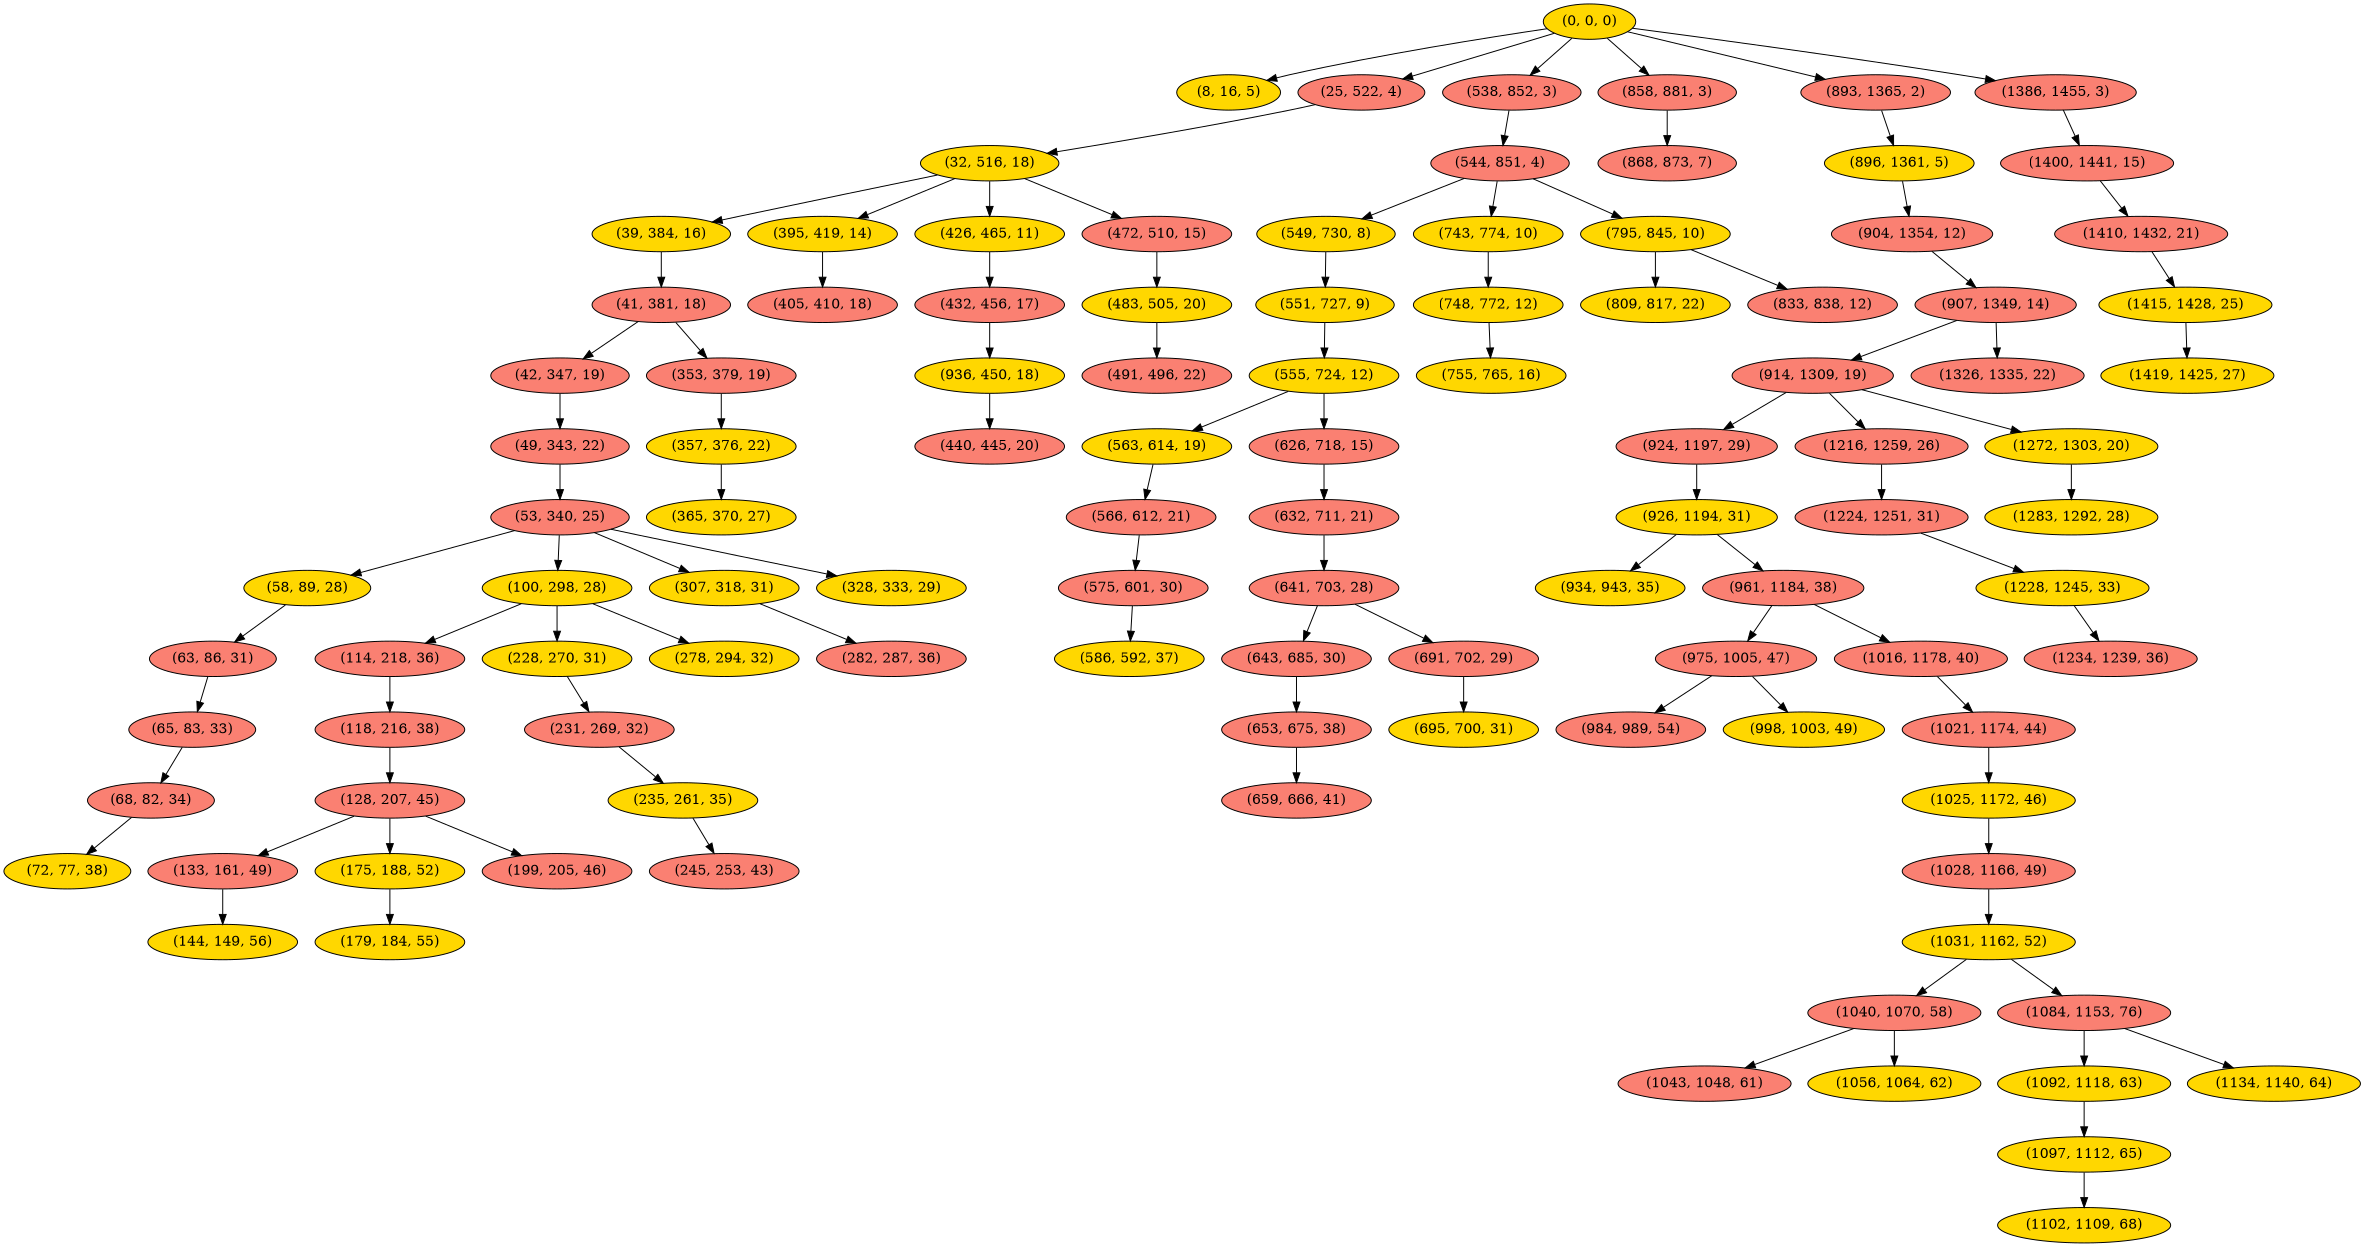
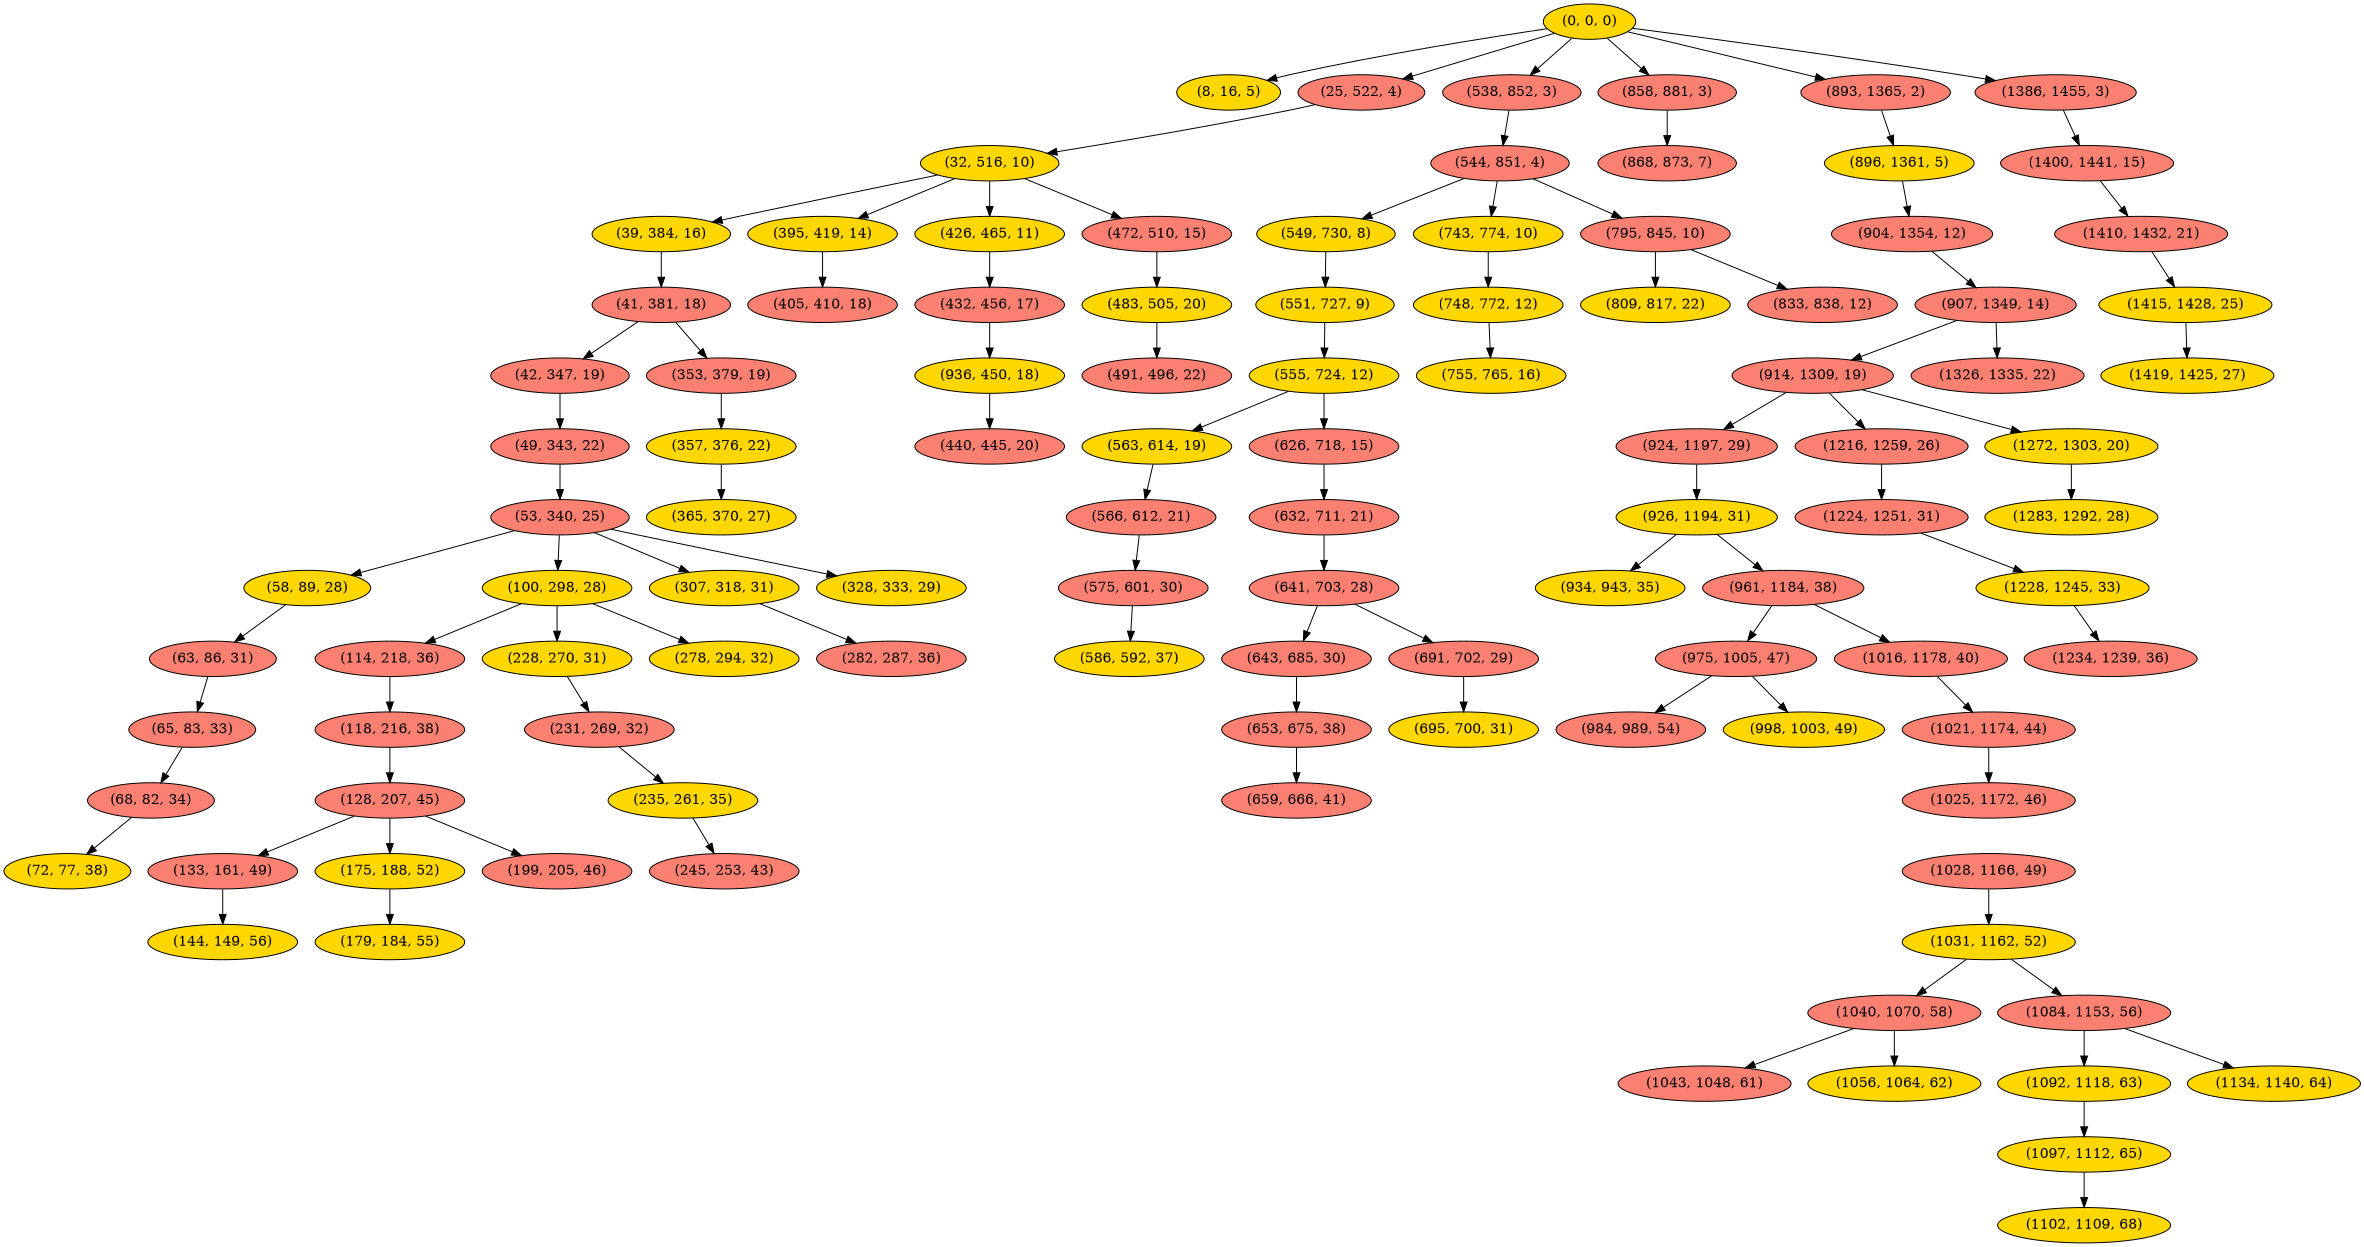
node "(32, 516, 18)": label "(32, 516, 18)" -> "(32, 516, 10)"
node "(795, 845, 10)": fillcolor gold -> salmon
node "(1025, 1172, 46)": fillcolor gold -> salmon
edge "(1025, 1172, 46)" -> "(1028, 1166, 49)": removed
node "(1084, 1153, 76)": label "(1084, 1153, 76)" -> "(1084, 1153, 56)"
